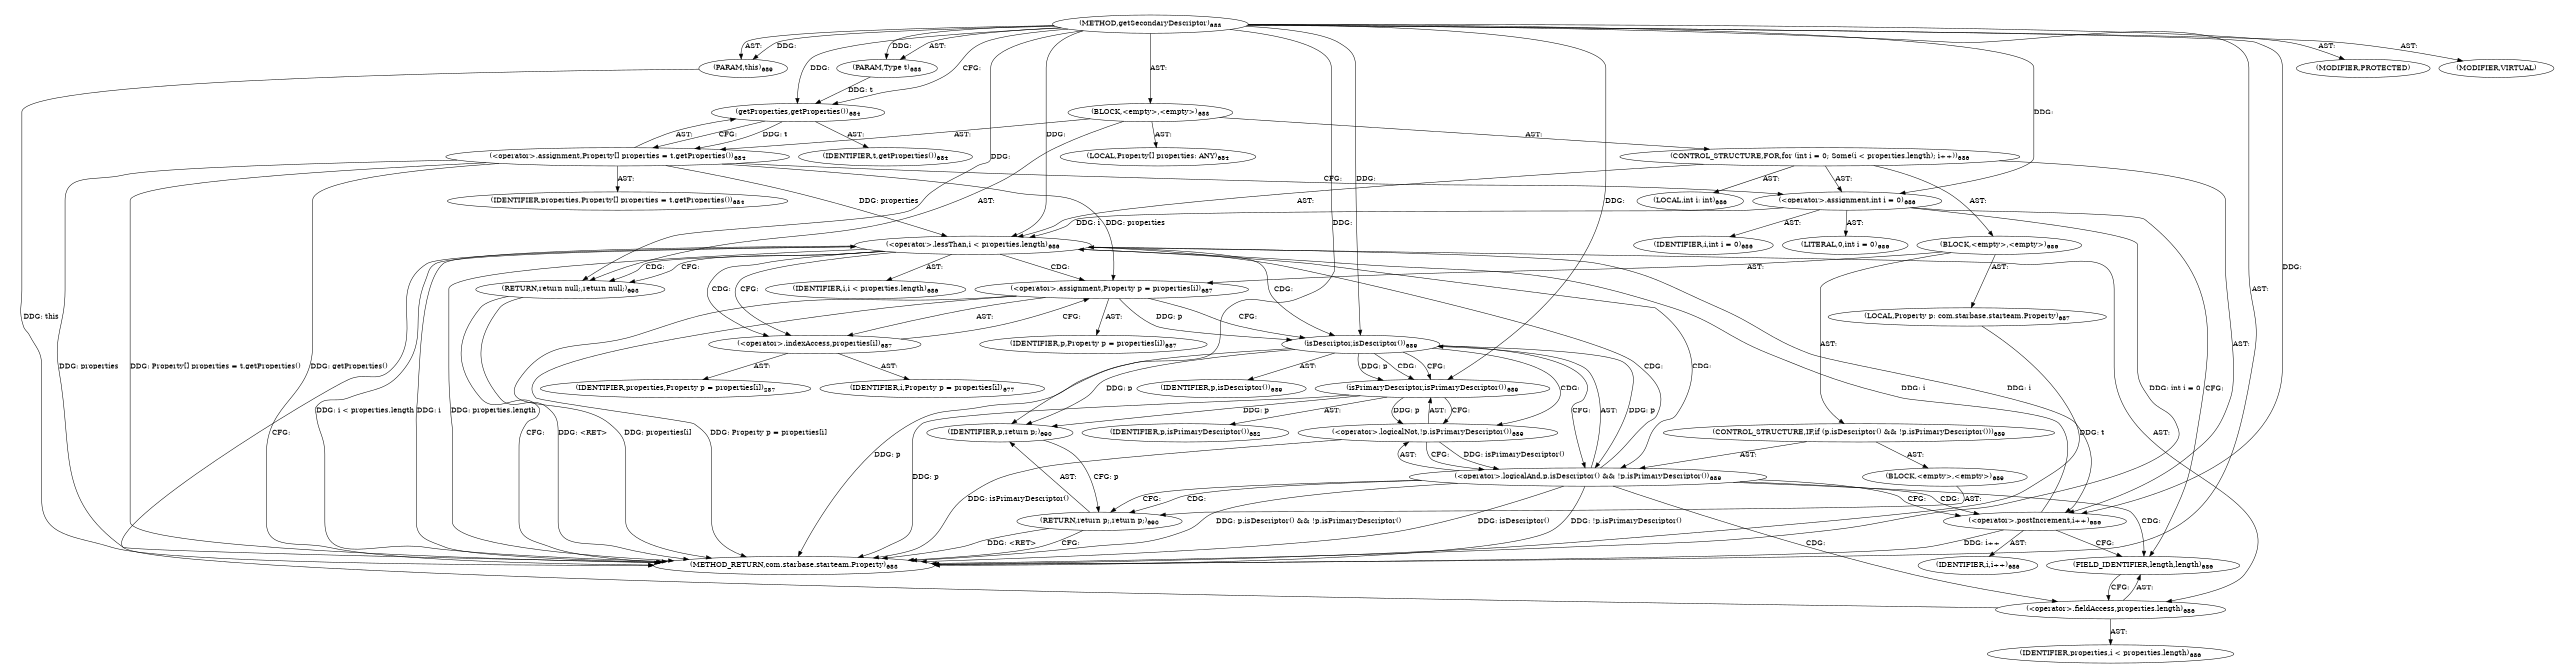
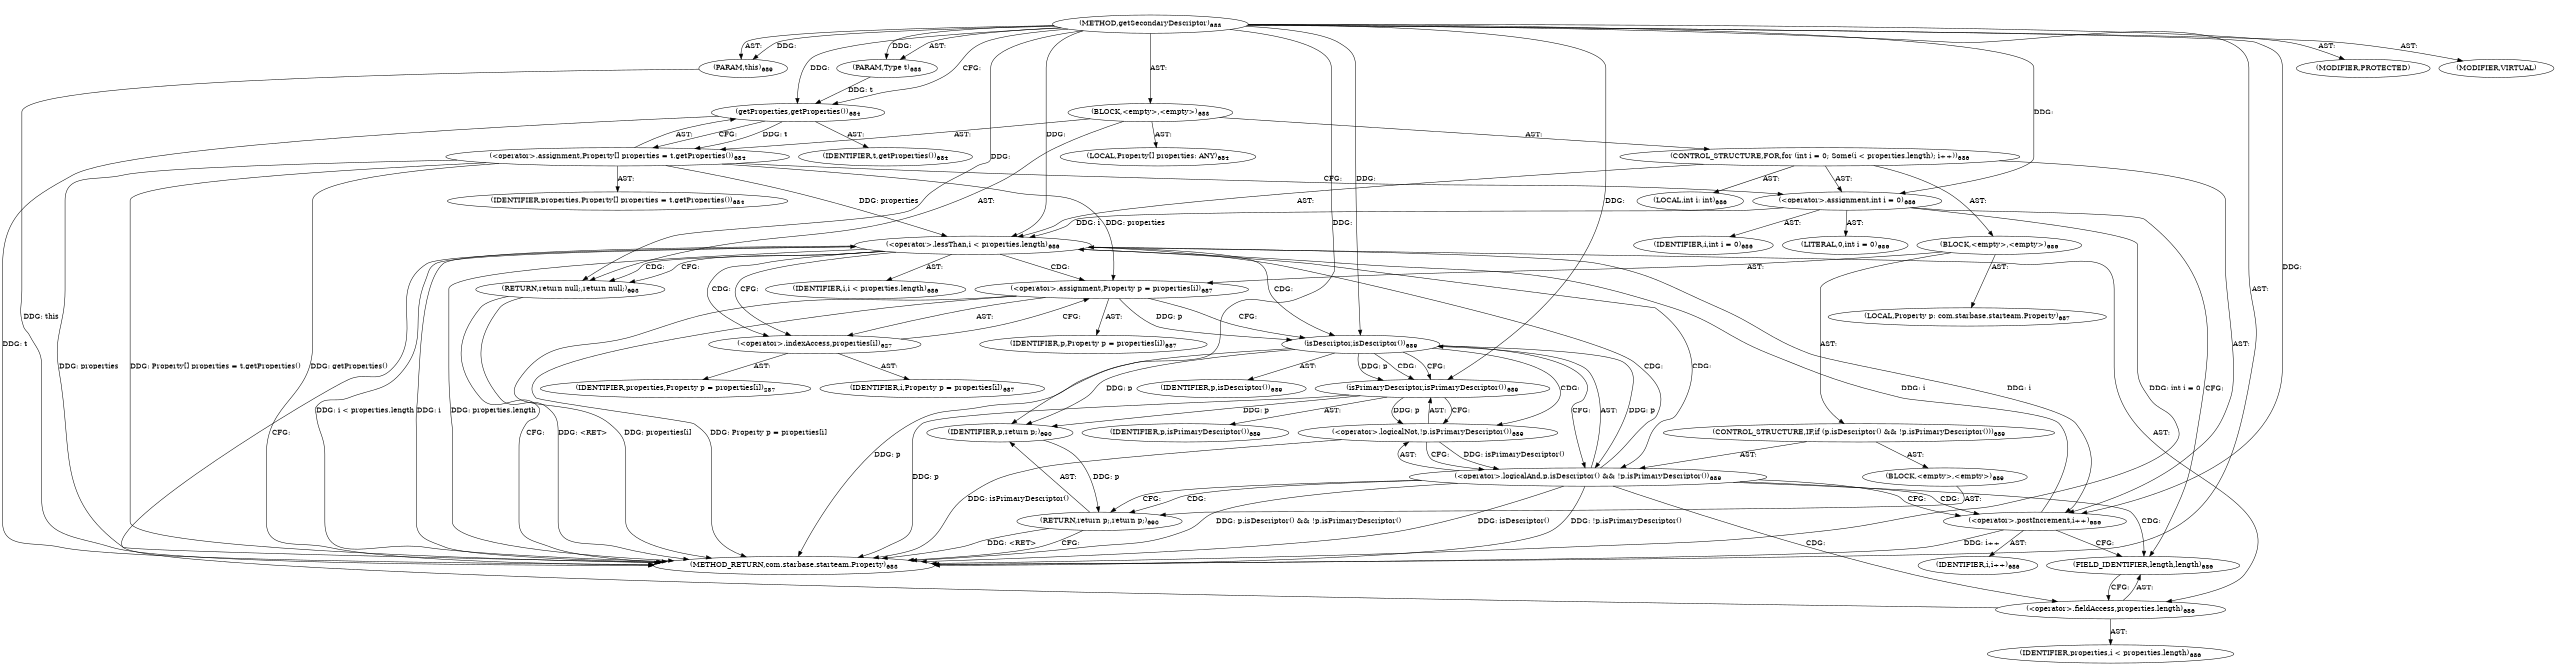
node "(<operator>.indexAccess,properties[i])": text "687" -> "627"
node "(IDENTIFIER,i,Property p = properties[i])": text "677" -> "687"
node "(IDENTIFIER,p,isPrimaryDescriptor())": text "682" -> "689"
edge "(IDENTIFIER,p,return p;)" -> "(RETURN,return p;,return p;)": label "CFG: p" -> "DDG: p"
edge "(LOCAL,Property p: com.starbase.starteam.Property)" -> "(METHOD_RETURN,com.starbase.starteam.Property)": now "(getProperties,getProperties())" -> "(METHOD_RETURN,com.starbase.starteam.Property)"
